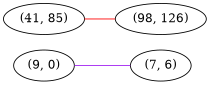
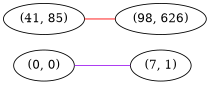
node "(98, 126)": label "(98, 126)" -> "(98, 626)"
node "(9, 0)": label "(9, 0)" -> "(0, 0)"
node "(7, 6)": label "(7, 6)" -> "(7, 1)"
